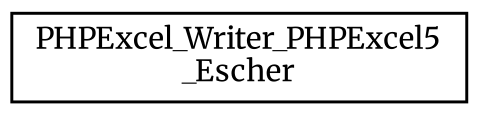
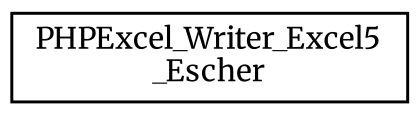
node "PHPExcel_Writer_PHPExcel5 _Escher": label "PHPExcel_Writer_PHPExcel5 _Escher" -> "PHPExcel_Writer_Excel5 _Escher"
